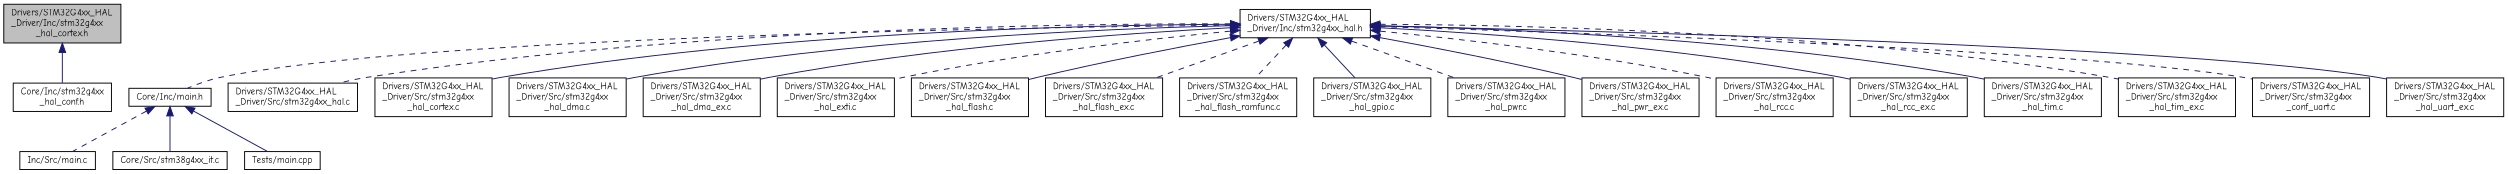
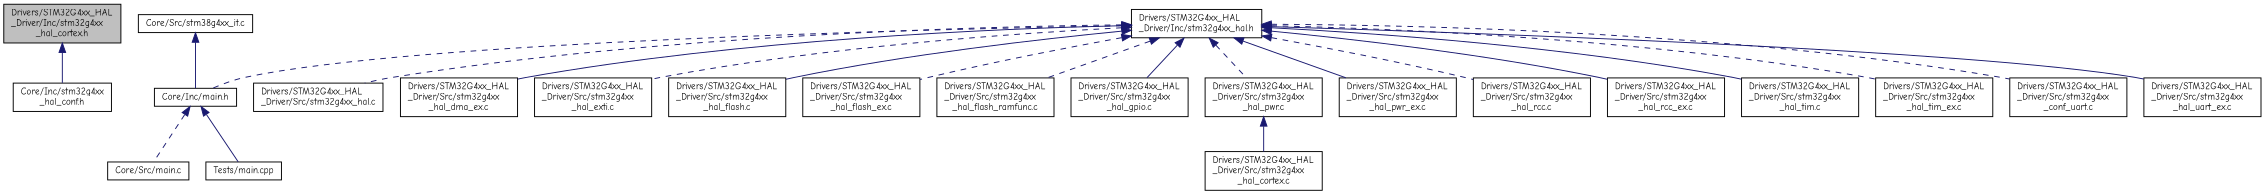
edge "Drivers/STM32G4xx_HAL _Driver/Src/stm32g4xx _hal_cortex.c" -> "Drivers/STM32G4xx_HAL _Driver/Inc/stm32g4xx_hal.h": now "Drivers/STM32G4xx_HAL _Driver/Src/stm32g4xx _hal_cortex.c" -> "Drivers/STM32G4xx_HAL _Driver/Src/stm32g4xx _hal_pwr.c"
node "Drivers/STM32G4xx_HAL _Driver/Src/stm32g4xx _hal_dma.c": removed
edge "Core/Src/stm38g4xx_it.c" -> "Core/Inc/main.h": reversed
node "Inc/Src/main.c": label "Inc/Src/main.c" -> "Core/Src/main.c"
